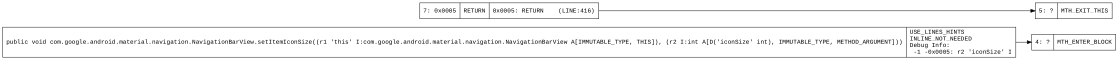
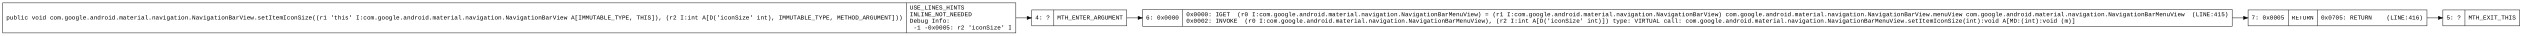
node "7: 0x0005": text "0x0005: RETURN    (LINE:416)" -> "0x0705: RETURN    (LINE:416)"
node "6: 0x0000": added
node "4: ?": text "MTH_ENTER_BLOCK" -> "MTH_ENTER_ARGUMENT"
